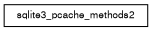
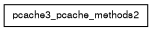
node "sqlite3_pcache_methods2": label "sqlite3_pcache_methods2" -> "pcache3_pcache_methods2"
